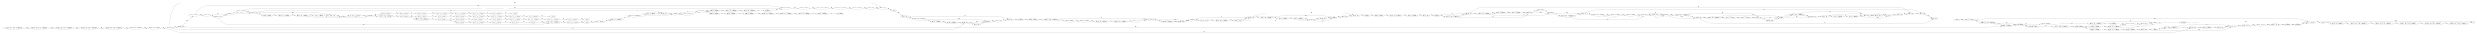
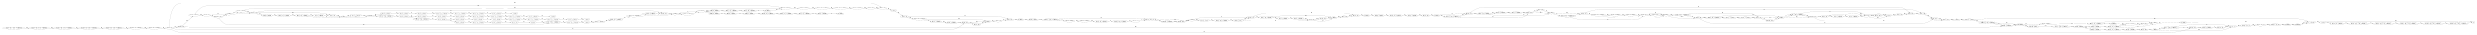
node "mov x3 , x24": added
